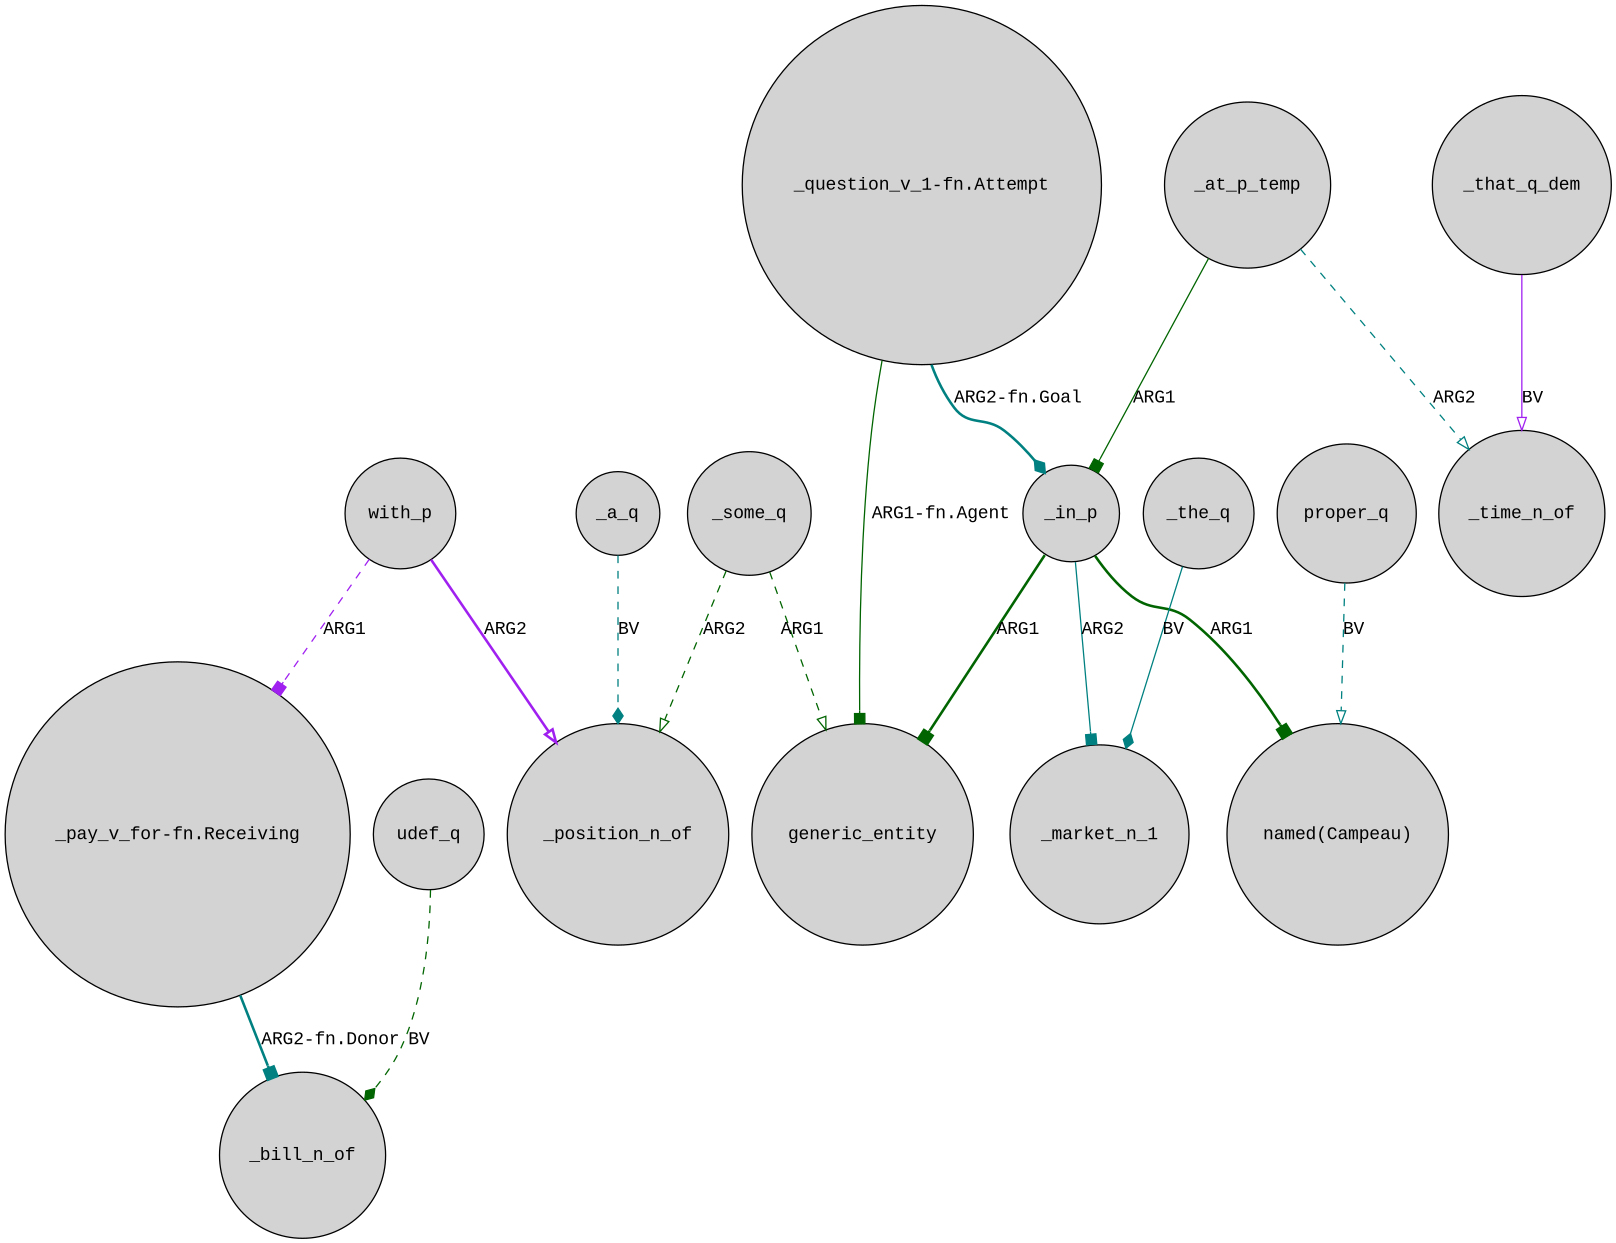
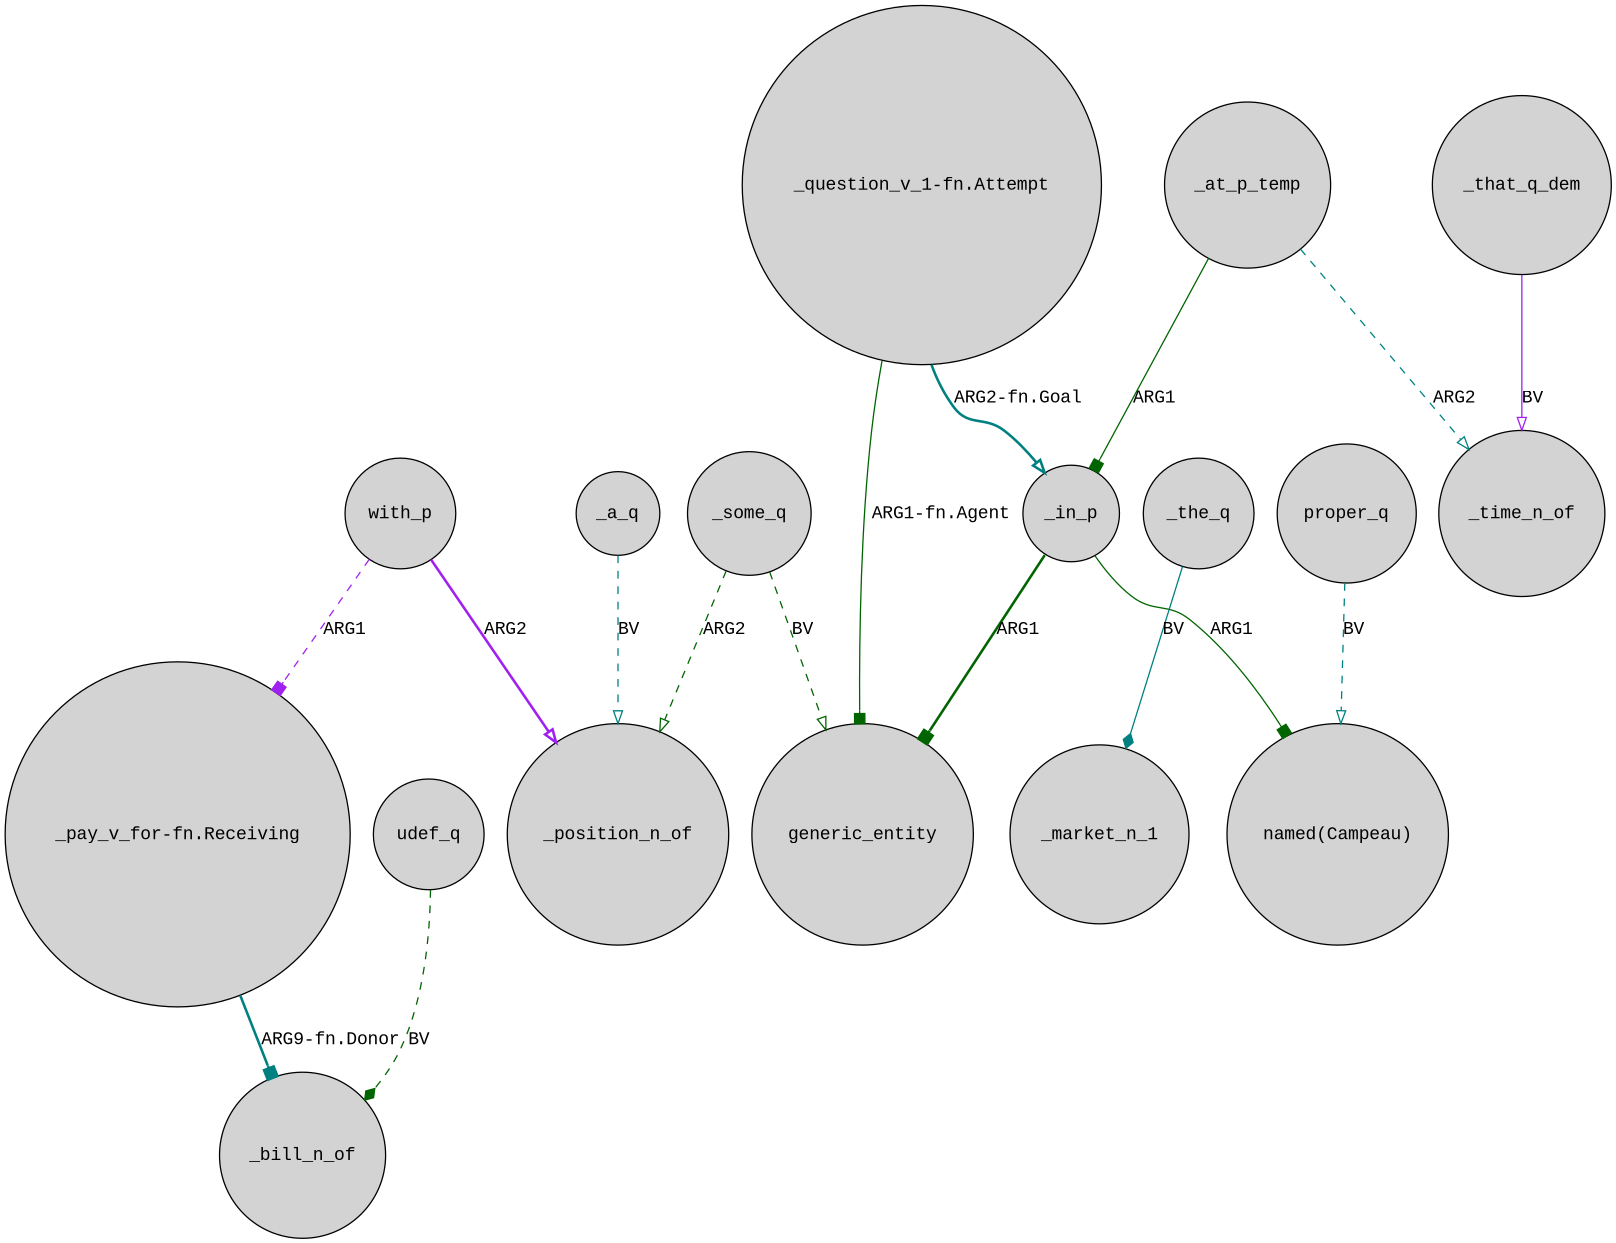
edge "_question_v_1-fn.Attempt" -> "_in_p": arrowhead diamond -> onormal
edge "_in_p" -> "named(Campeau)": style bold -> solid
edge "_some_q" -> "generic_entity": label "ARG1" -> "BV"
edge "_a_q" -> "_position_n_of": arrowhead diamond -> onormal
edge "_in_p" -> "_market_n_1": removed, label "ARG2"
edge "_pay_v_for-fn.Receiving" -> "_bill_n_of": label "ARG2-fn.Donor" -> "ARG9-fn.Donor"
